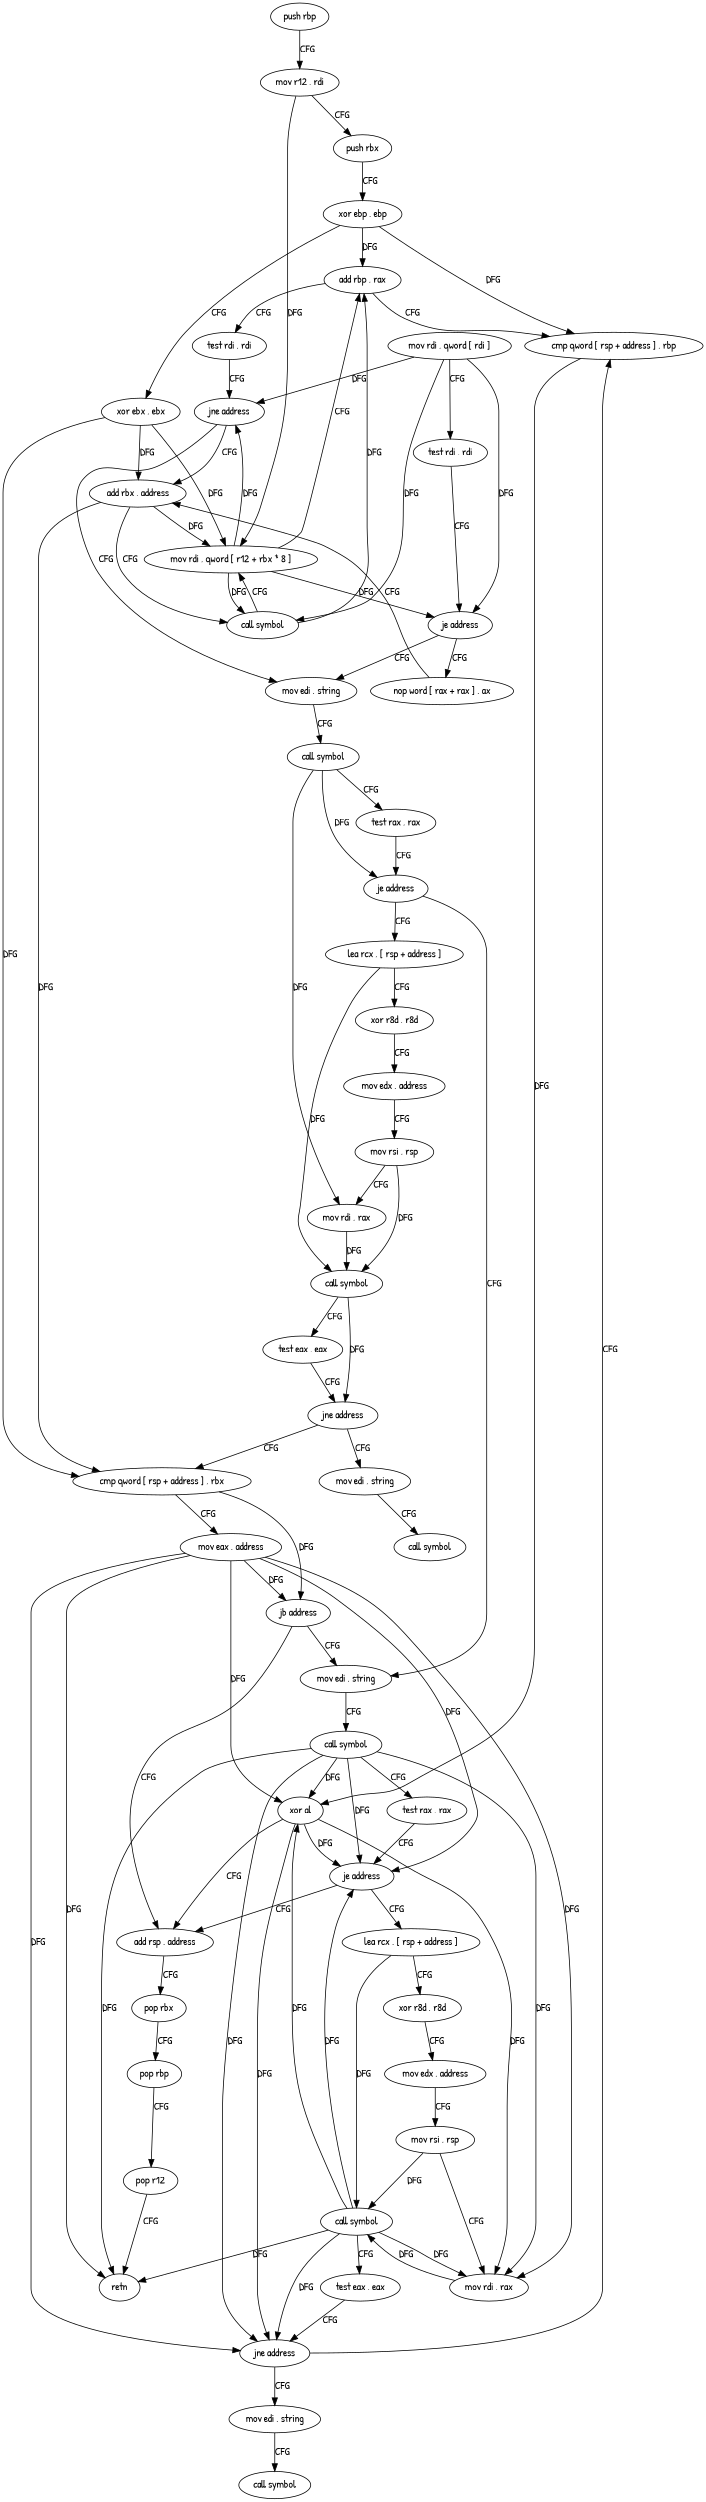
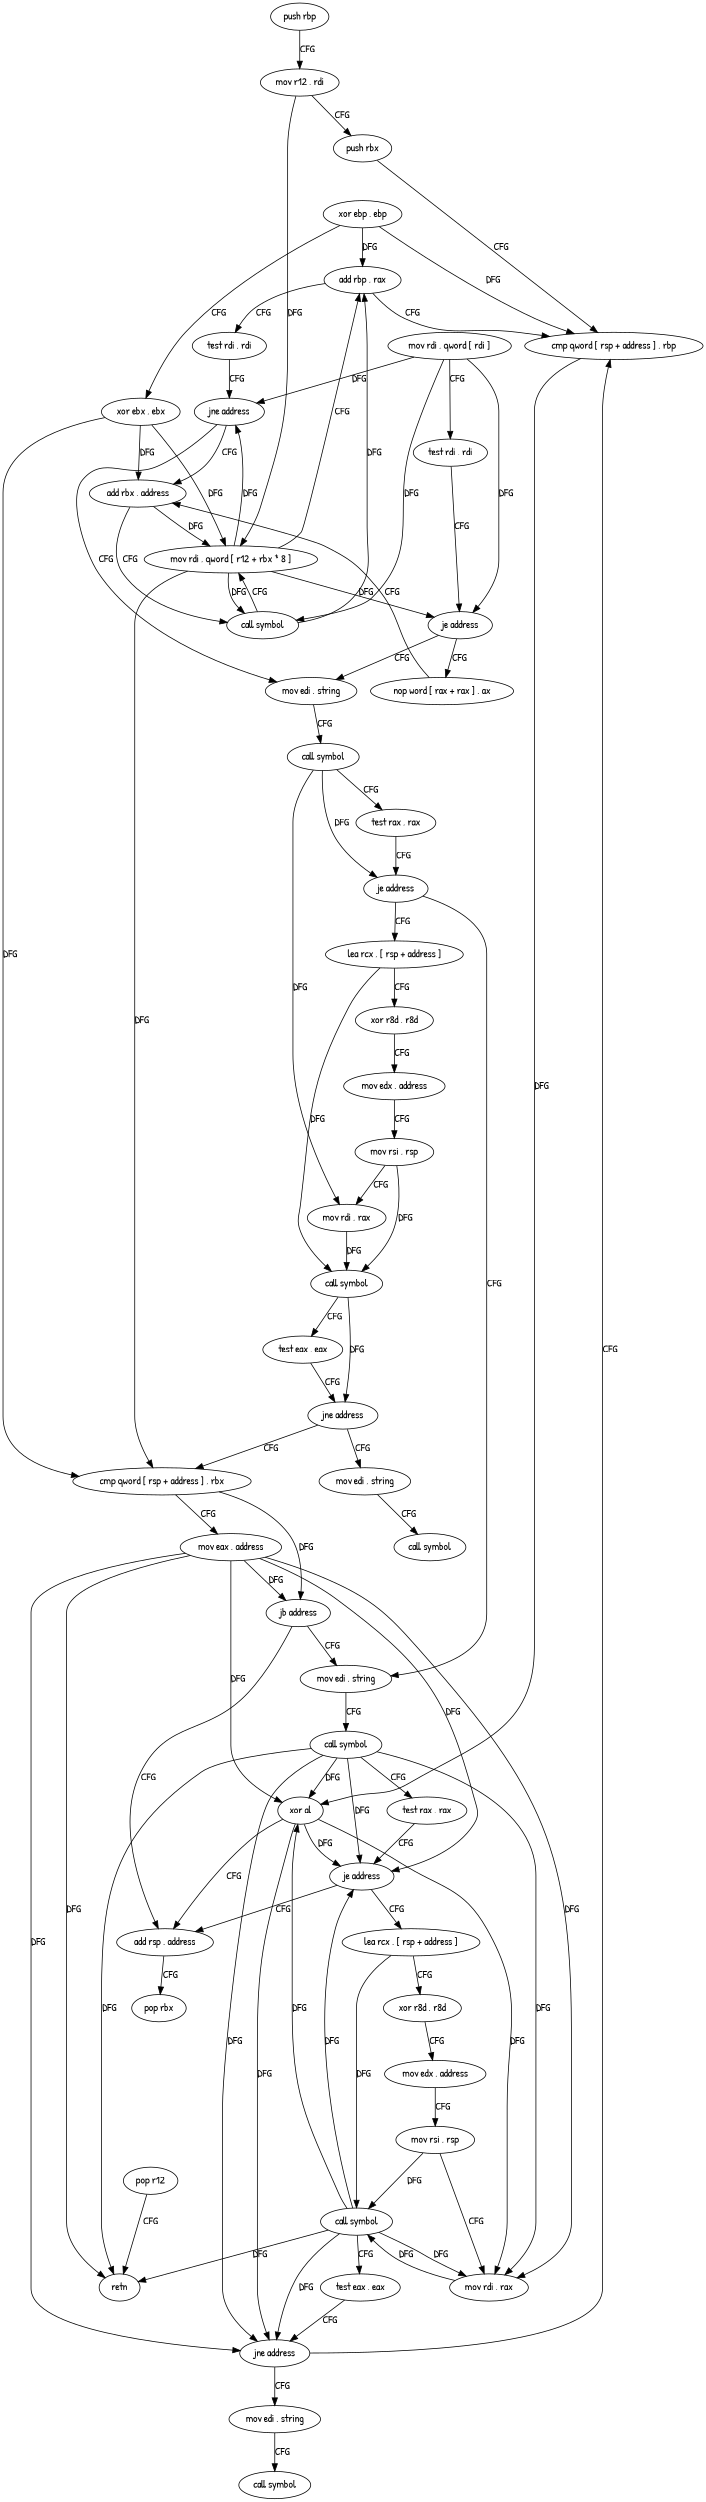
edge "push rbx" -> "xor ebp , ebp": now "push rbx" -> "cmp qword [ rsp + address ] , rbp"
edge "add rbx , address" -> "cmp qword [ rsp + address ] , rbx": now "mov rdi , qword [ r12 + rbx * 8 ]" -> "cmp qword [ rsp + address ] , rbx"
node "pop rbp": removed
